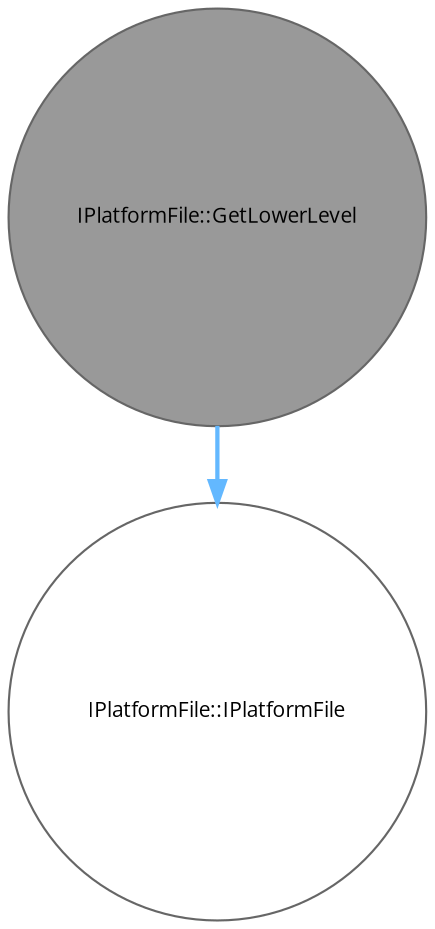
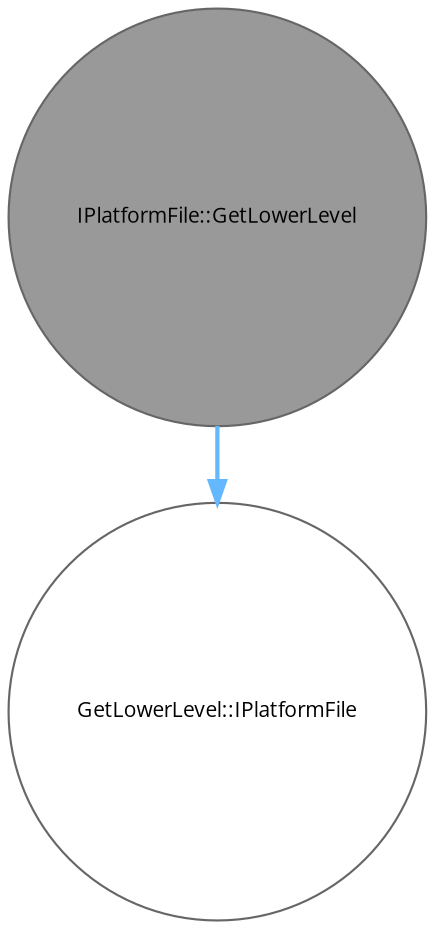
node "IPlatformFile::IPlatformFile": label "IPlatformFile::IPlatformFile" -> "GetLowerLevel::IPlatformFile"
